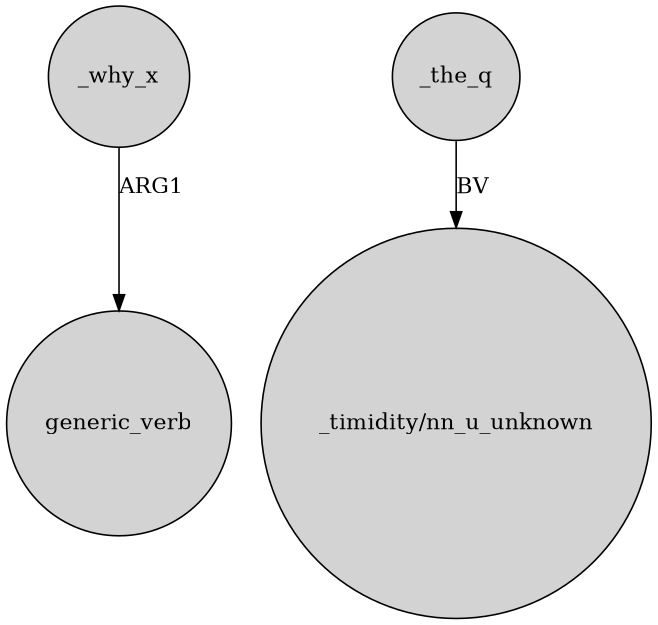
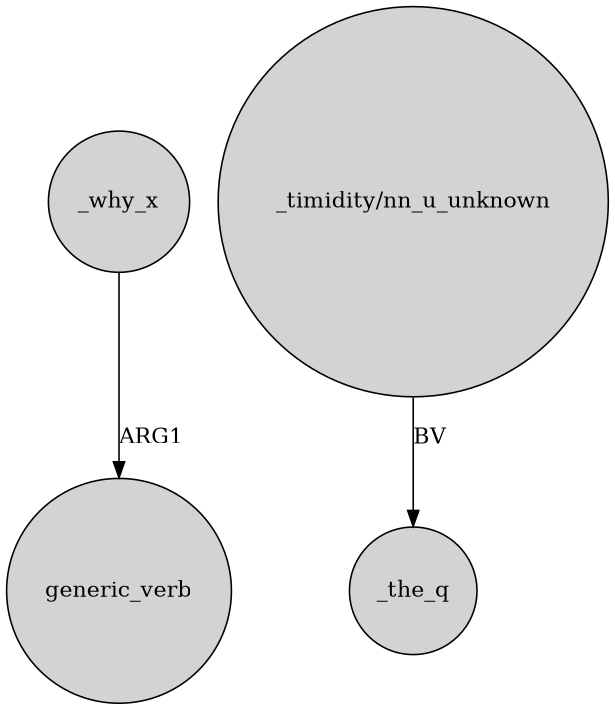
edge "_the_q" -> "_timidity/nn_u_unknown": reversed
